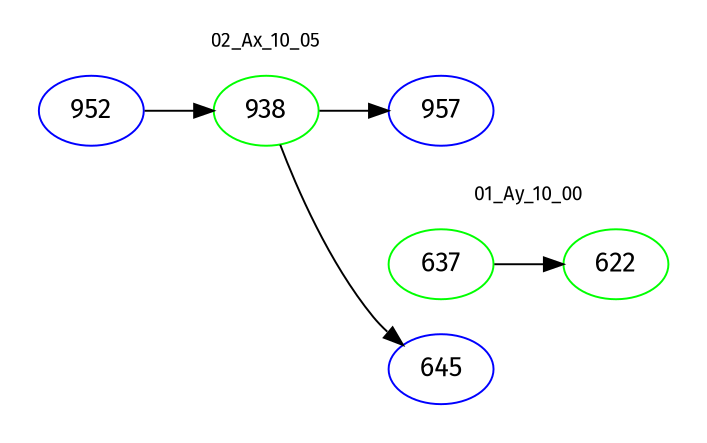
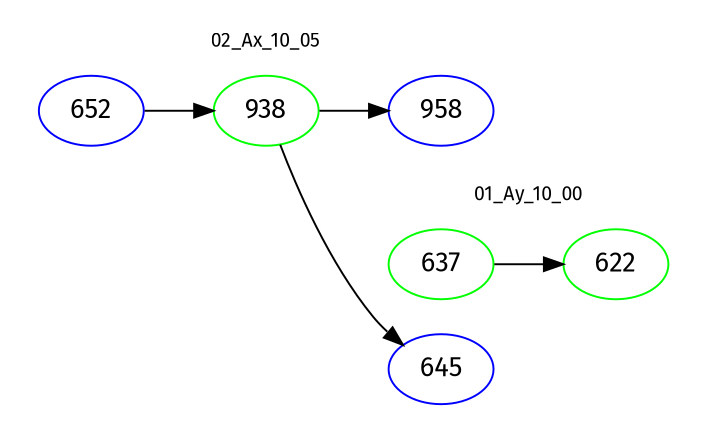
node "952": label "952" -> "652"
node "957": label "957" -> "958"
